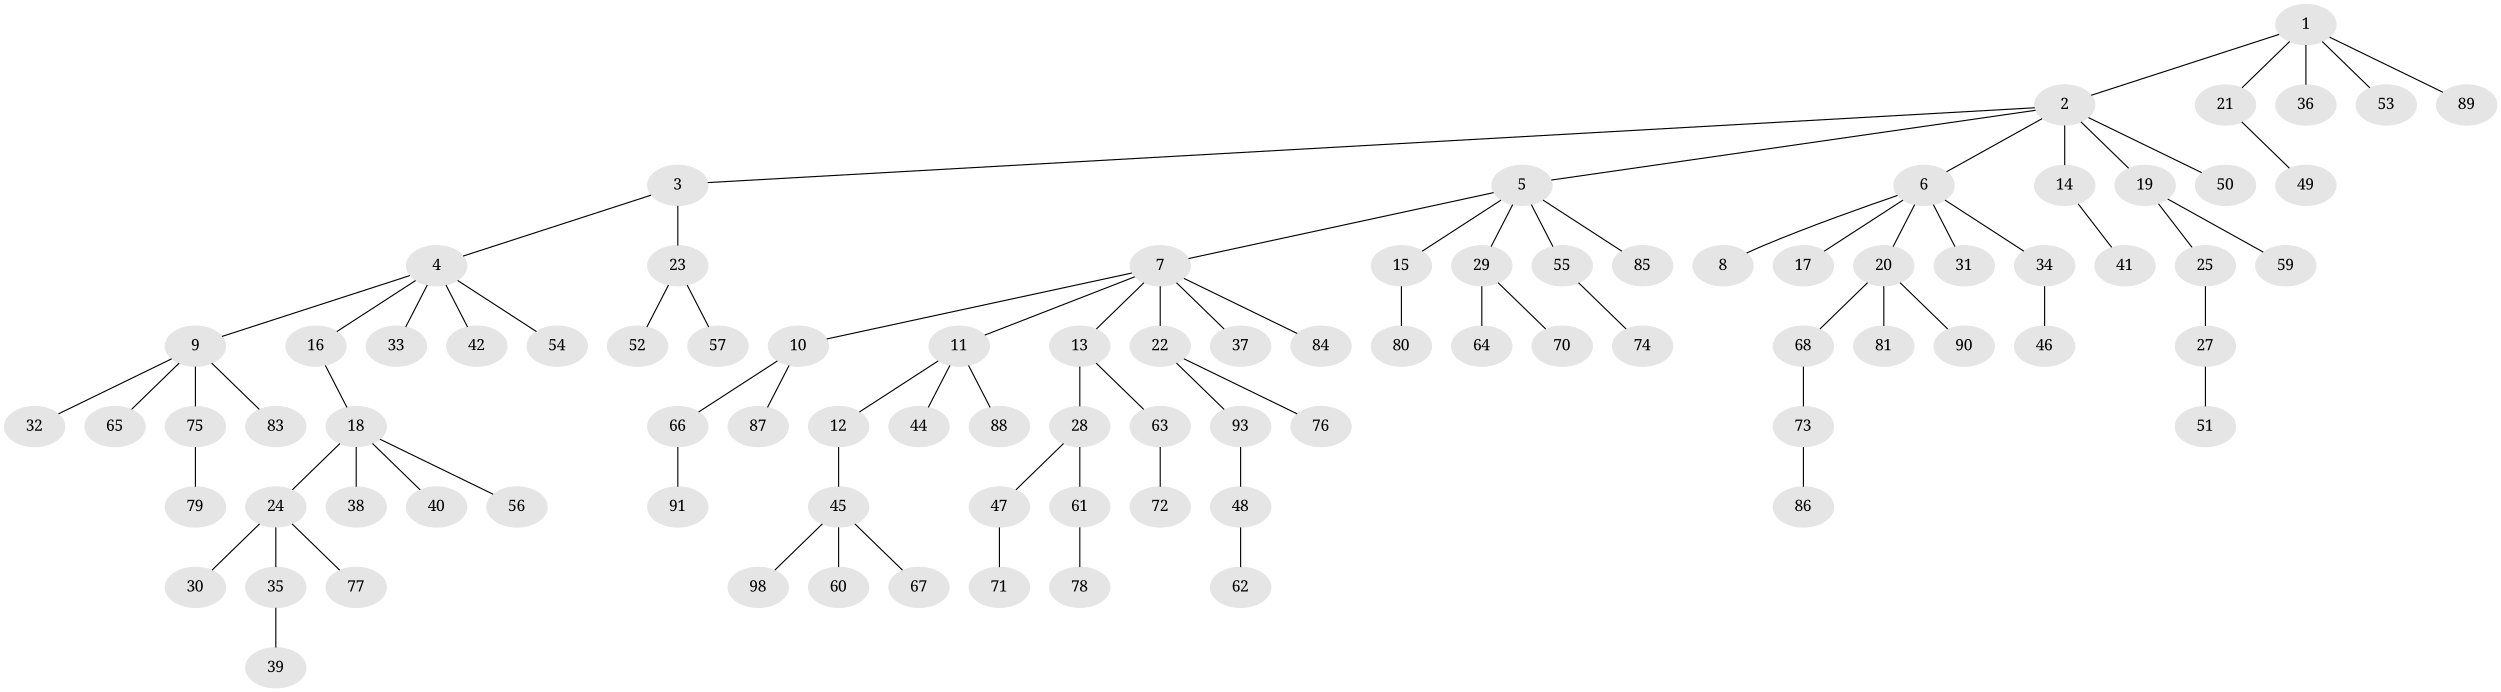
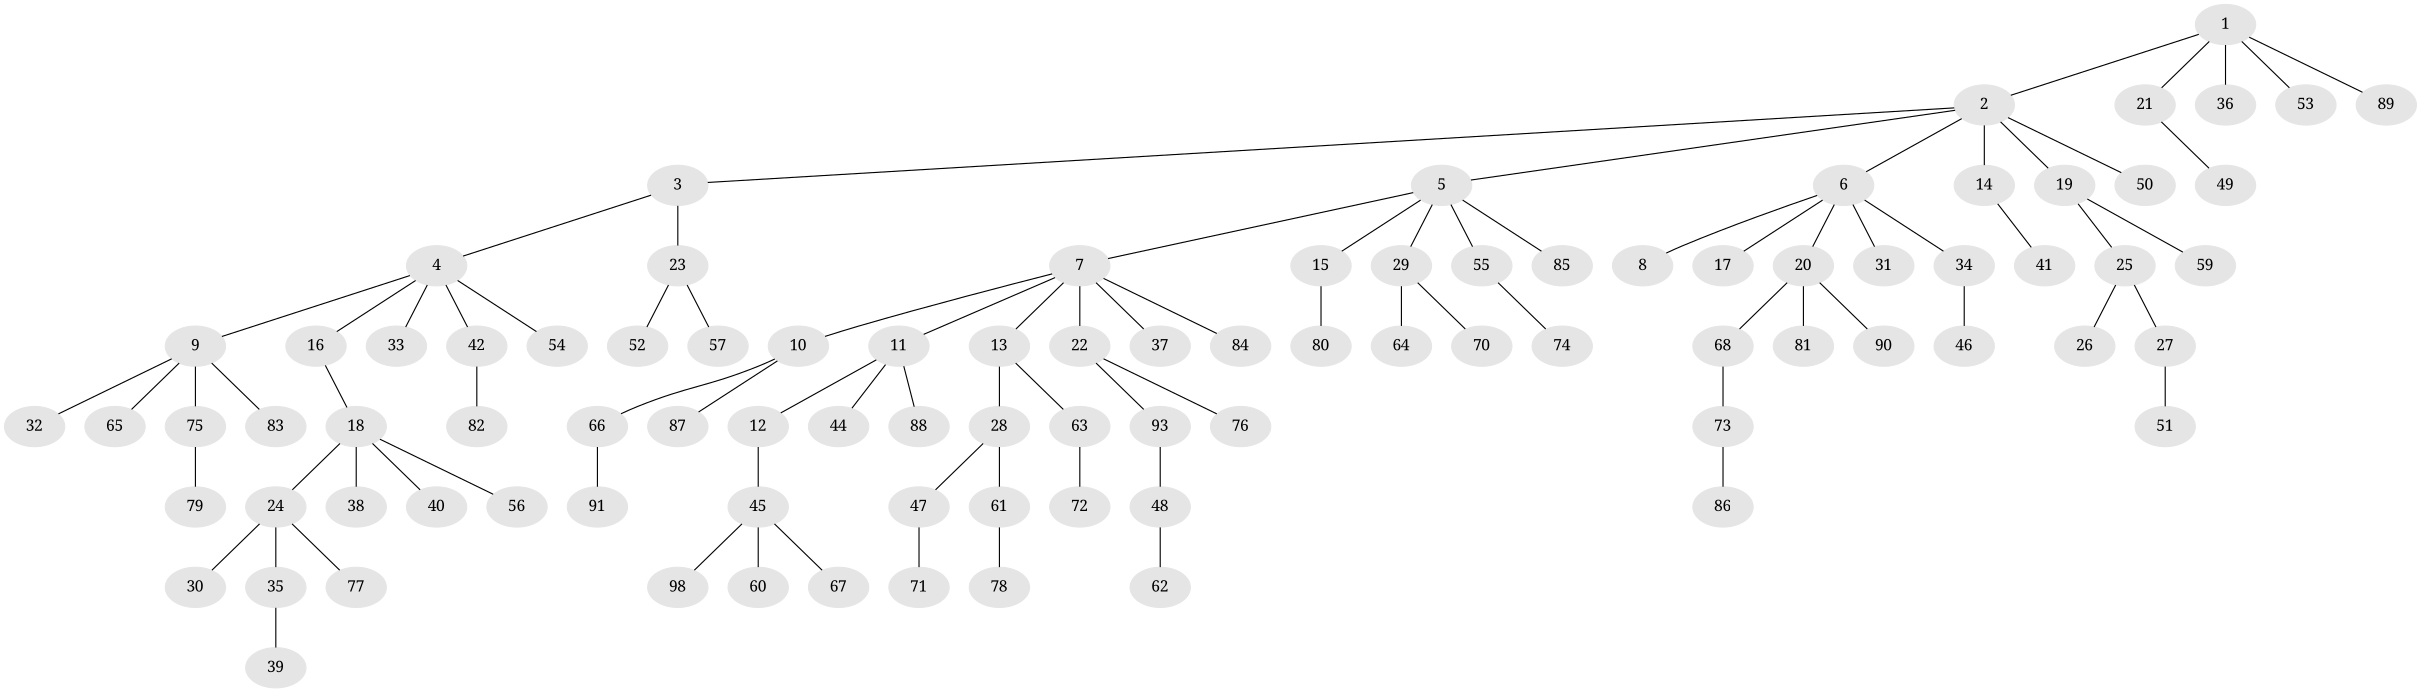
node "26": added
node "82": added
